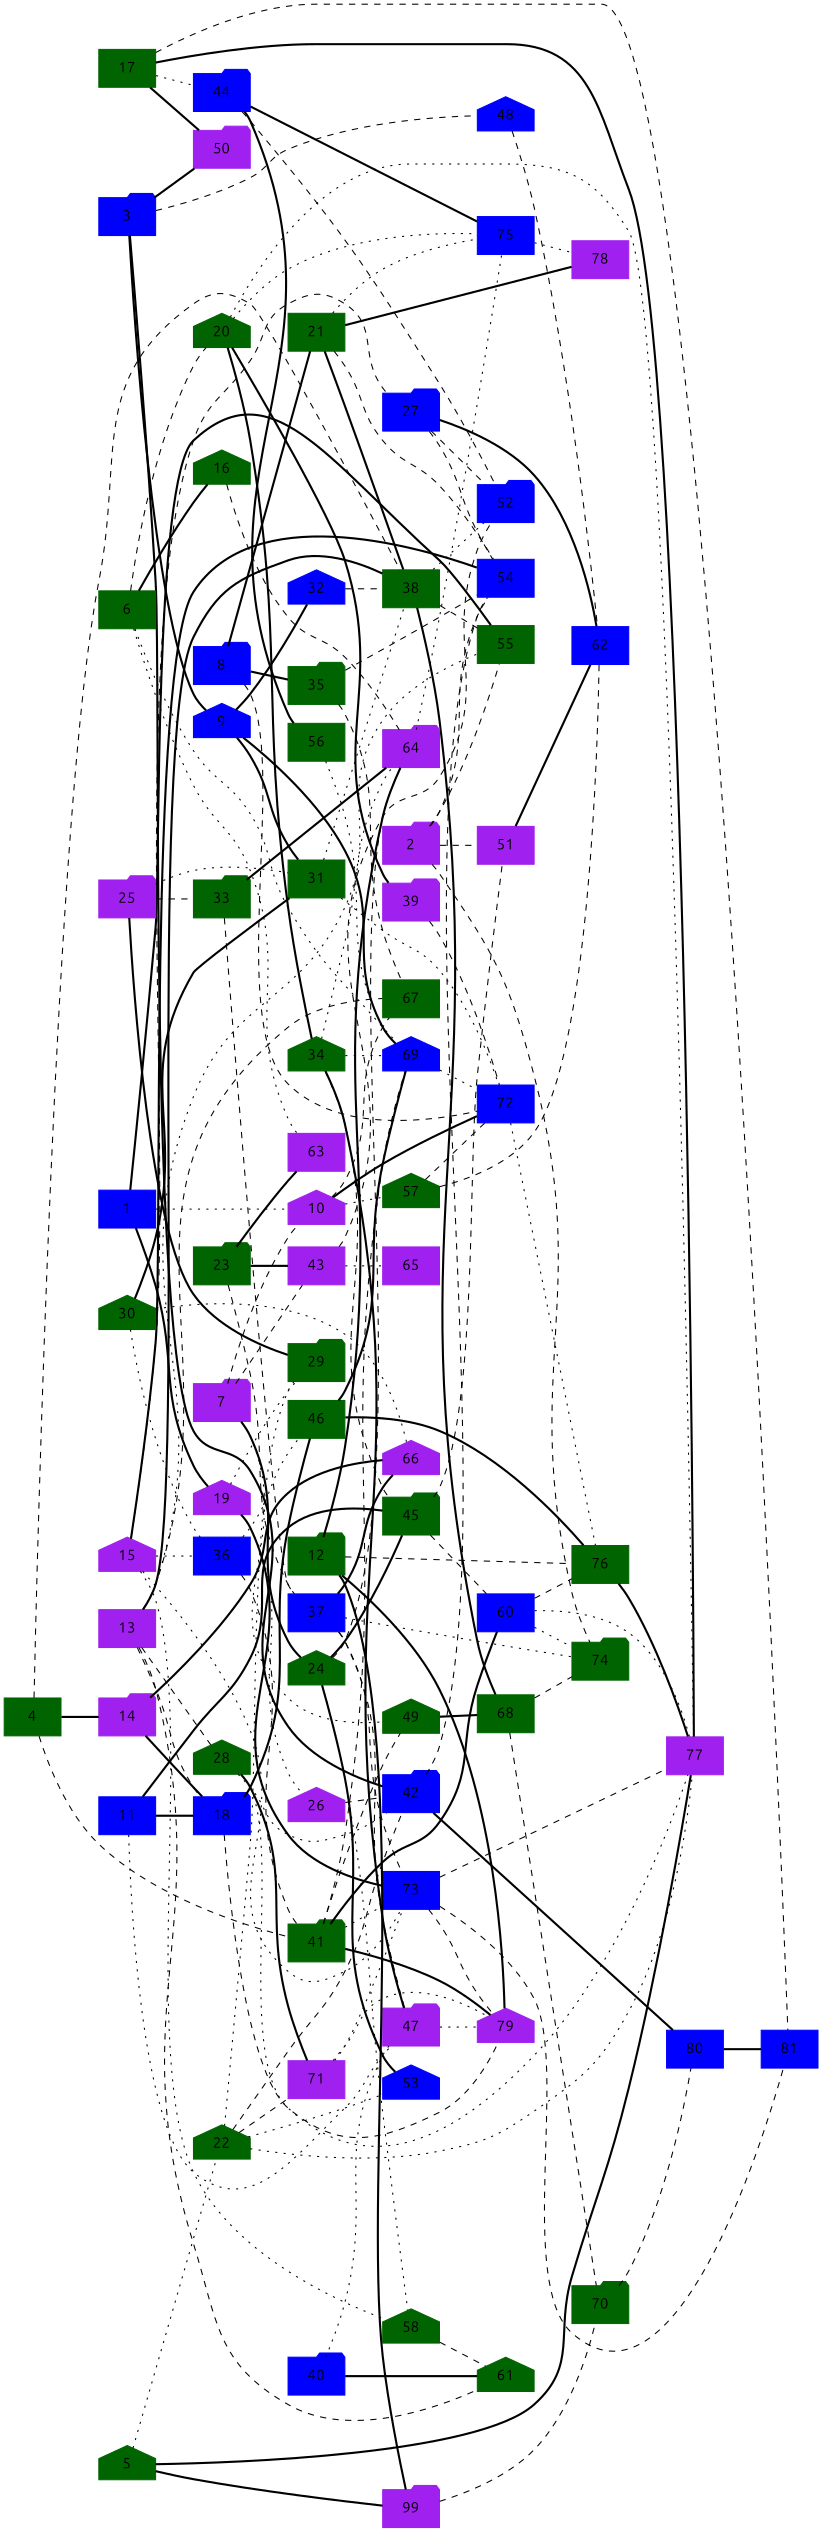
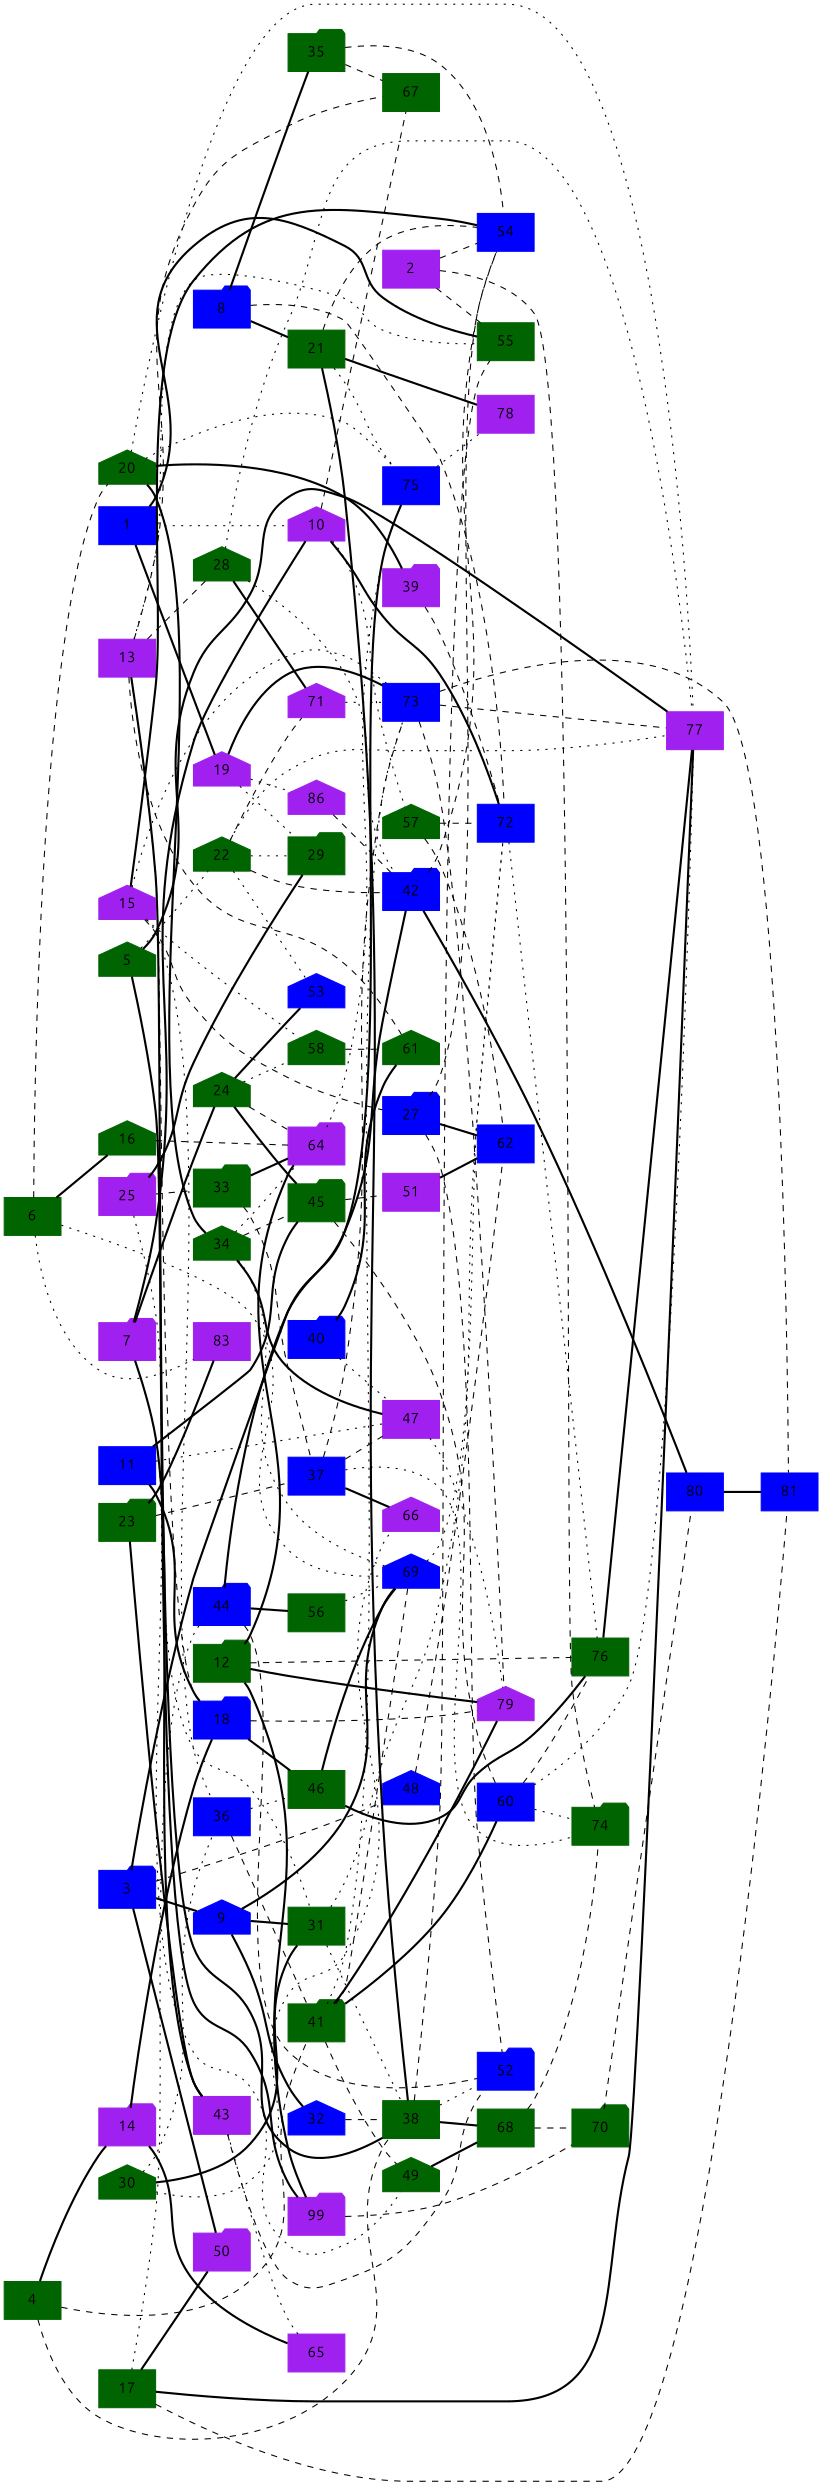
node "2": shape folder -> box
edge "2" -- "51": removed
node "63": label "63" -> "83"
edge "10" -- "7": style dashed -> bold
edge "43" -- "7": style dashed -> bold
edge "66" -- "14": now "65" -- "14"
node "26": label "26" -> "86"
edge "79" -- "71": removed
node "47": shape folder -> box
node "71": shape box -> house
